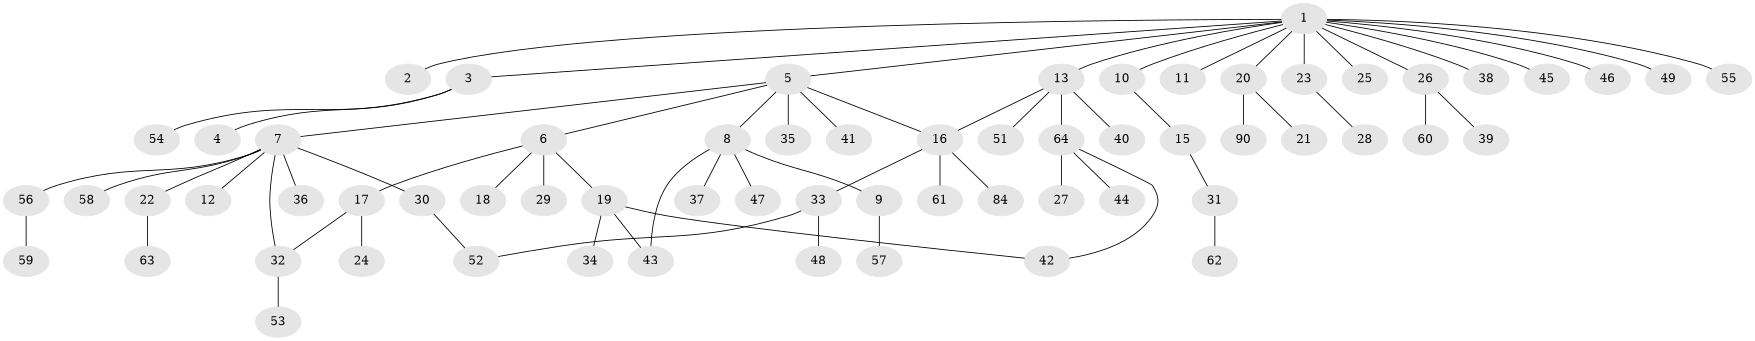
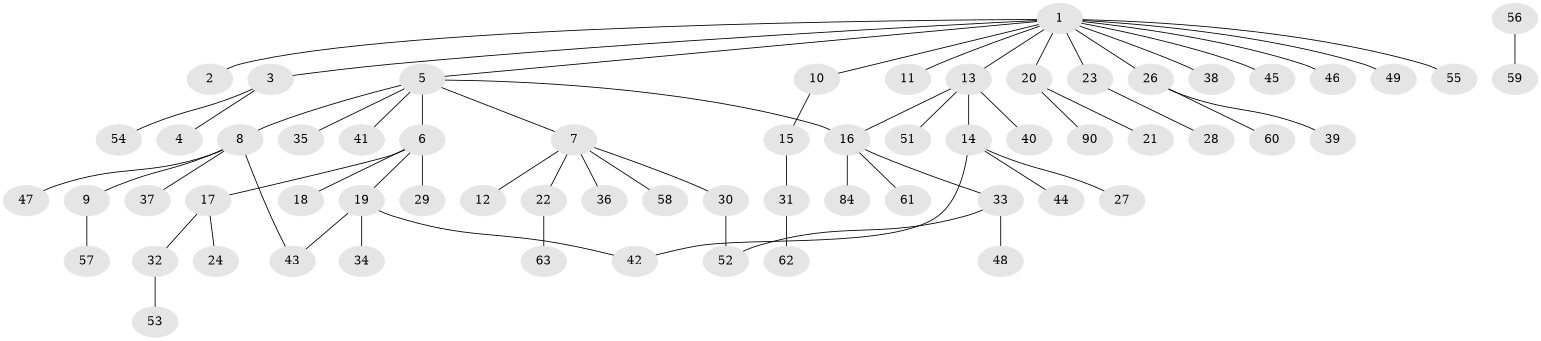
node "25": removed
node "64": label "64" -> "14"
edge "7" -- "56": removed
edge "7" -- "32": removed
